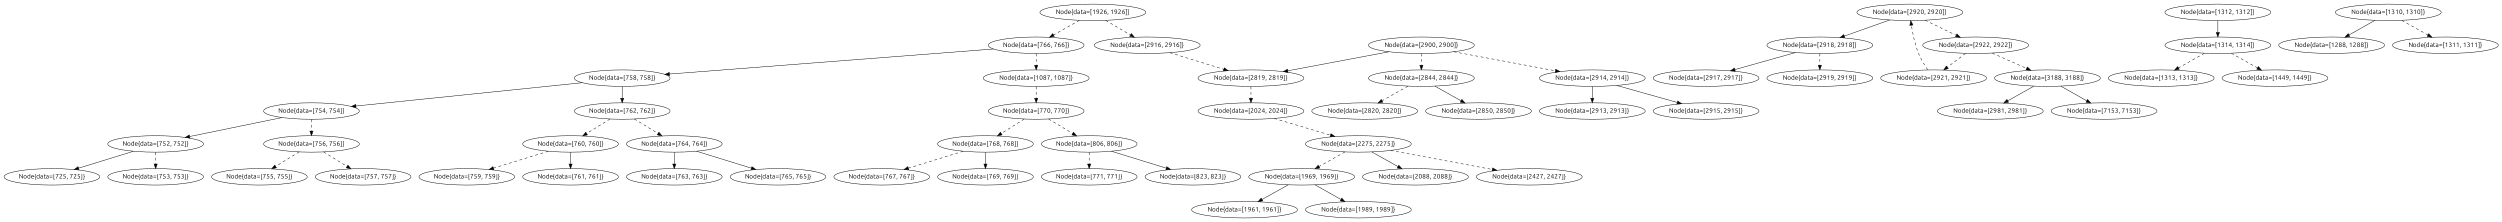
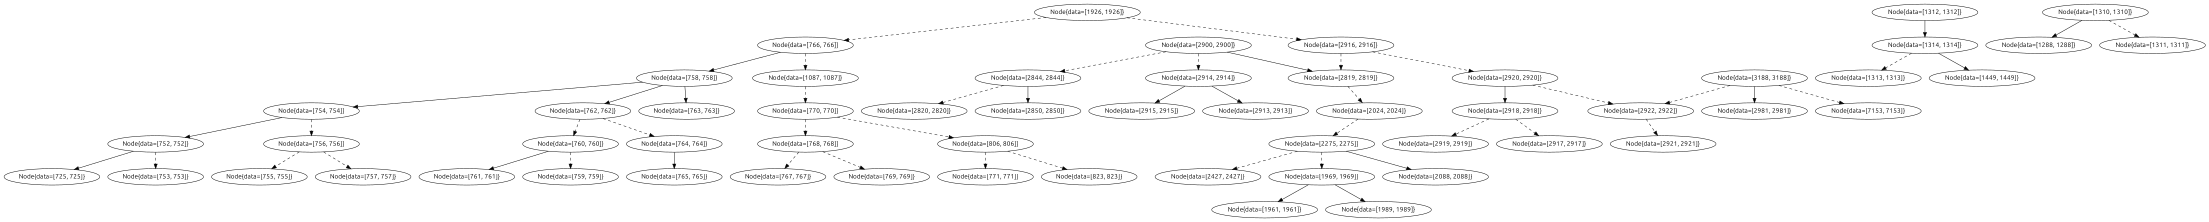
edge "Node{data=[2921, 2921]}" -> "Node{data=[2920, 2920]}": now "Node{data=[2916, 2916]}" -> "Node{data=[2920, 2920]}"
edge "Node{data=[2918, 2918]}" -> "Node{data=[2917, 2917]}": style solid -> dashed
edge "Node{data=[2922, 2922]}" -> "Node{data=[3188, 3188]}": reversed
edge "Node{data=[1314, 1314]}" -> "Node{data=[1449, 1449]}": style dashed -> solid
edge "Node{data=[3188, 3188]}" -> "Node{data=[7153, 7153]}": style solid -> dashed
edge "Node{data=[764, 764]}" -> "Node{data=[763, 763]}": now "Node{data=[758, 758]}" -> "Node{data=[763, 763]}"
edge "Node{data=[768, 768]}" -> "Node{data=[769, 769]}": style solid -> dashed
edge "Node{data=[806, 806]}" -> "Node{data=[823, 823]}": style solid -> dashed
